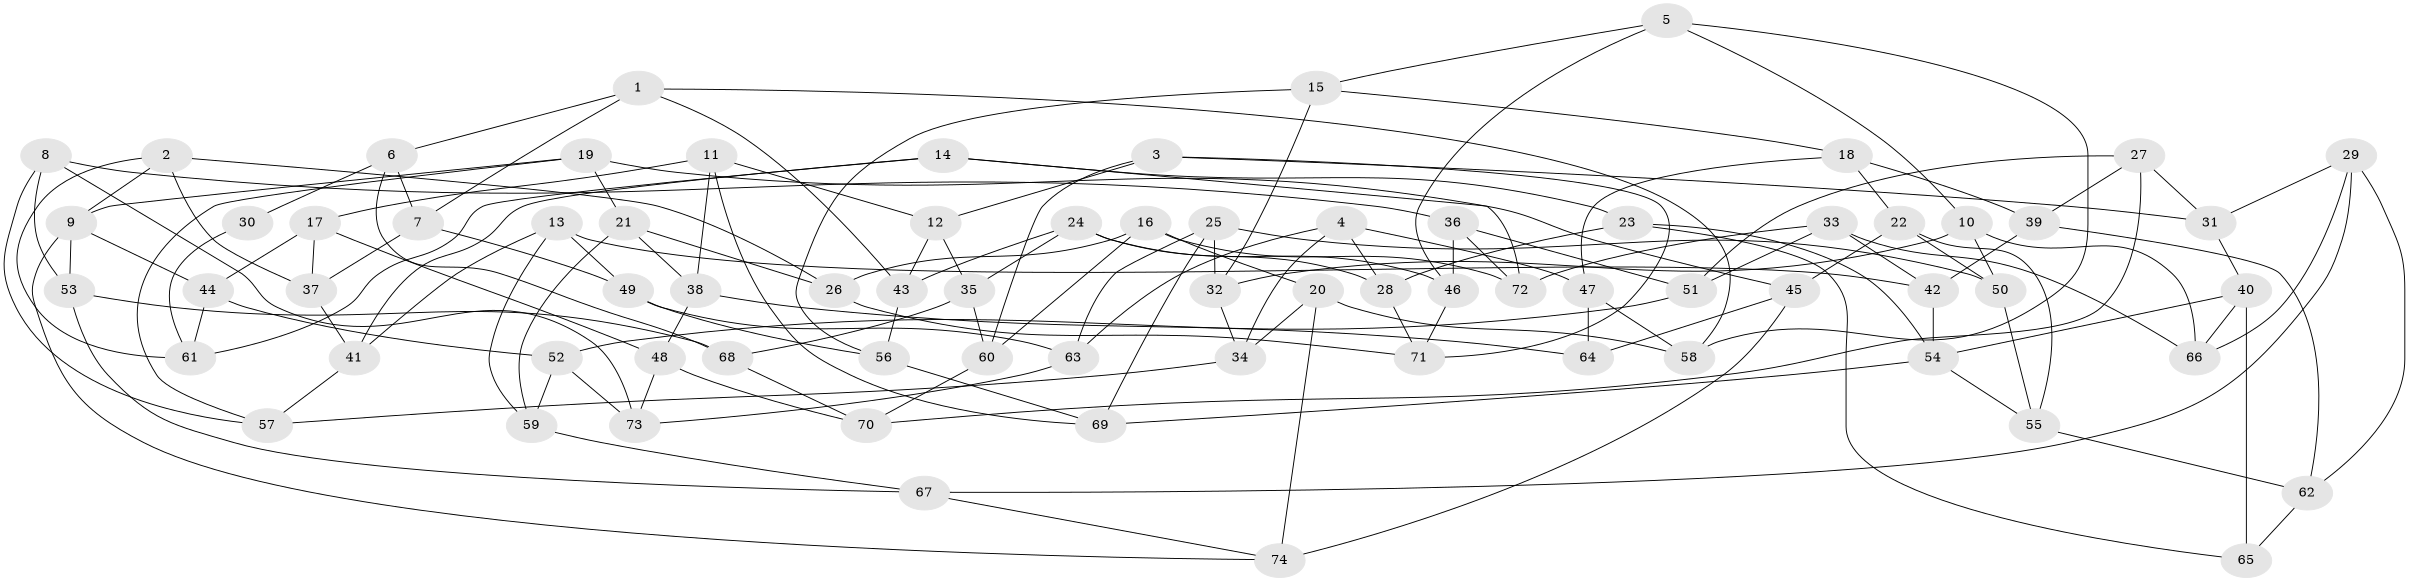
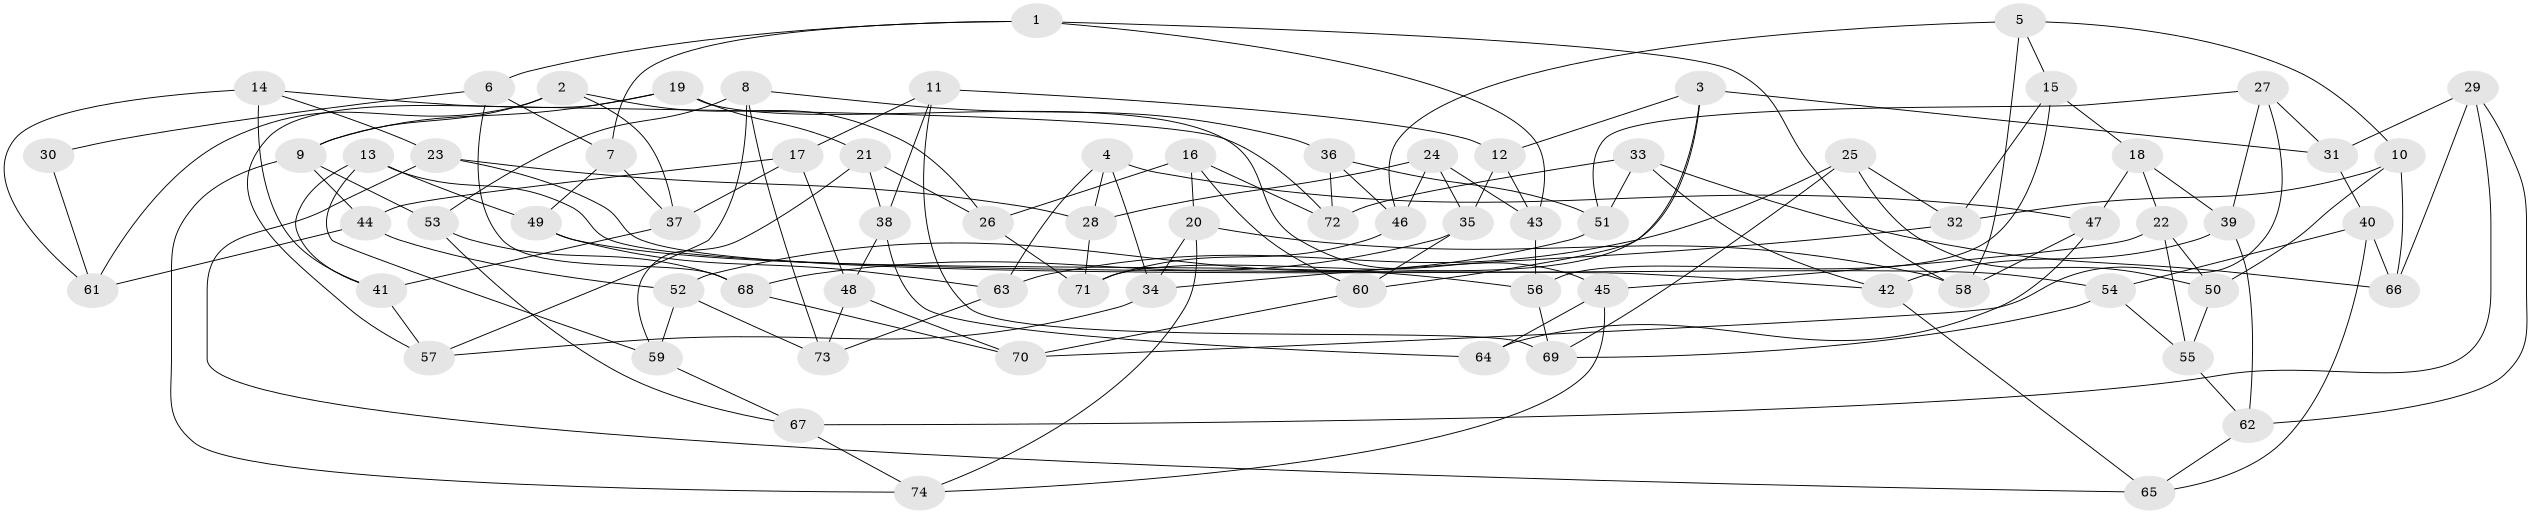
edge "42" -- "54": now "42" -- "65"
